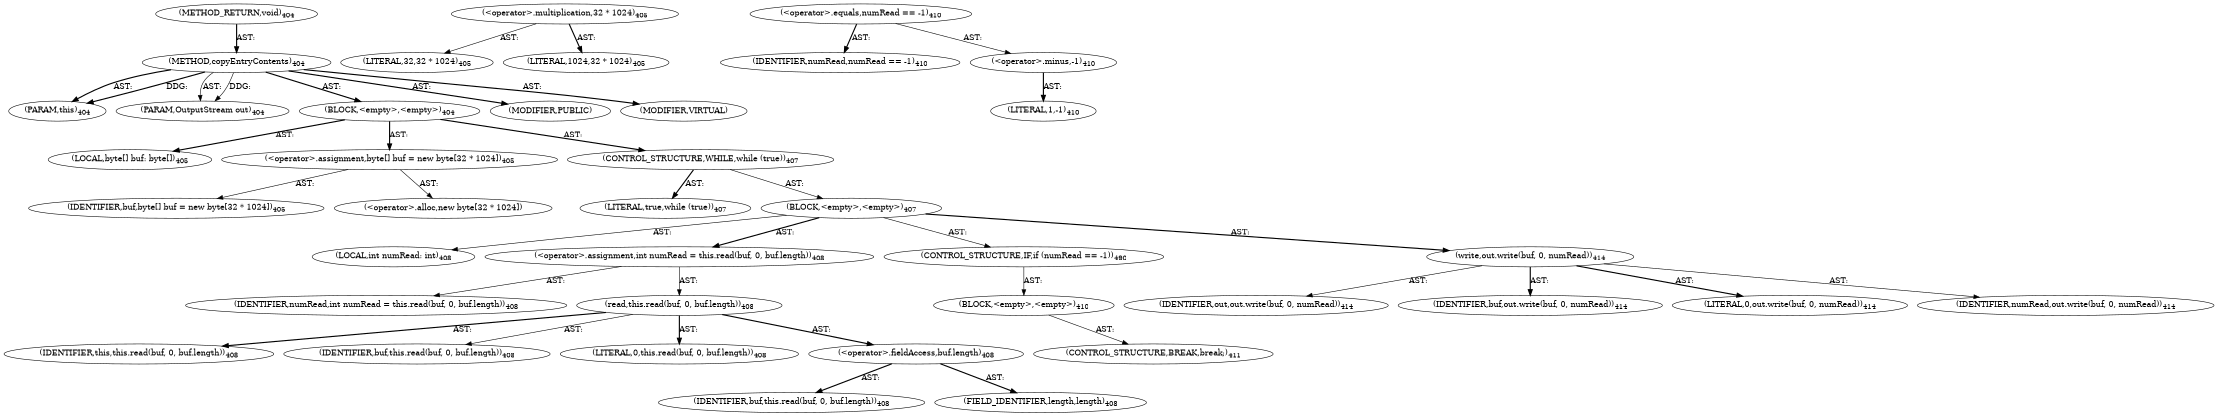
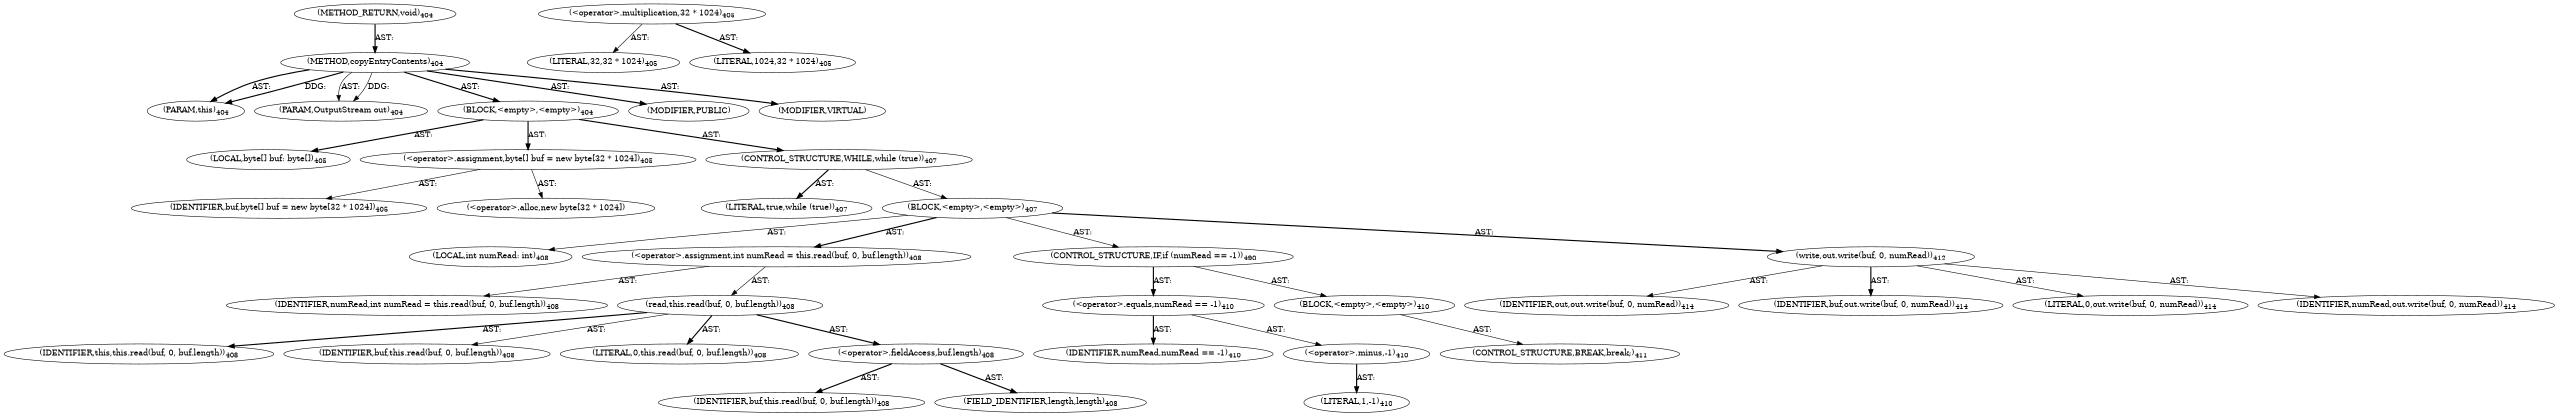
node "(write,out.write(buf, 0, numRead))": text "414" -> "412"
edge "(CONTROL_STRUCTURE,IF,if (numRead == -1))" -> "(<operator>.equals,numRead == -1)": added, label "AST:"
edge "(write,out.write(buf, 0, numRead))" -> "(LITERAL,0,out.write(buf, 0, numRead))": style bold -> solid
